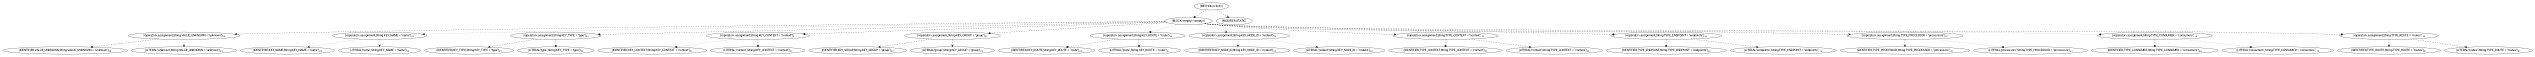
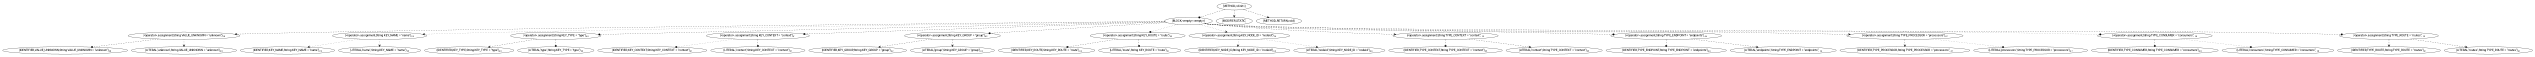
node "(METHOD_RETURN,void)": added
